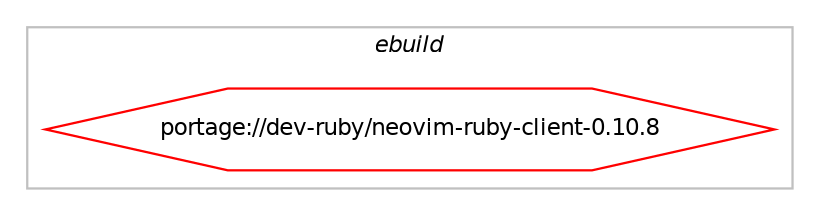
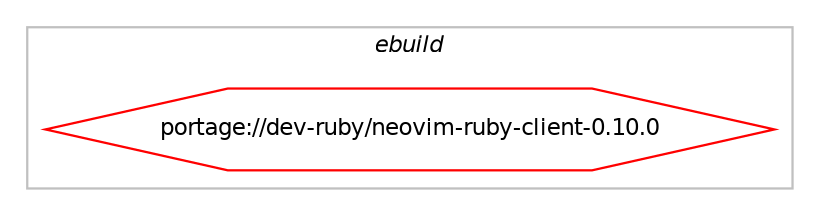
node "portage://dev-ruby/neovim-ruby-client-0.10.8": label "portage://dev-ruby/neovim-ruby-client-0.10.8" -> "portage://dev-ruby/neovim-ruby-client-0.10.0"
